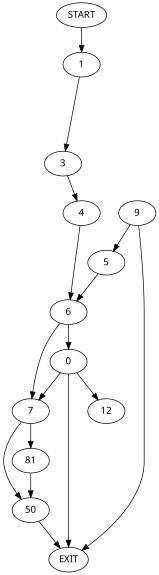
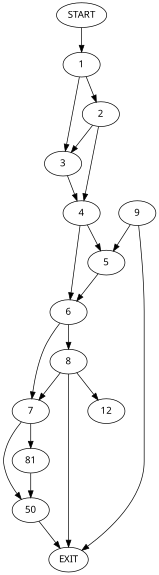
node "2": added
edge "4" -> "5": added
node "0": label "0" -> "8"
